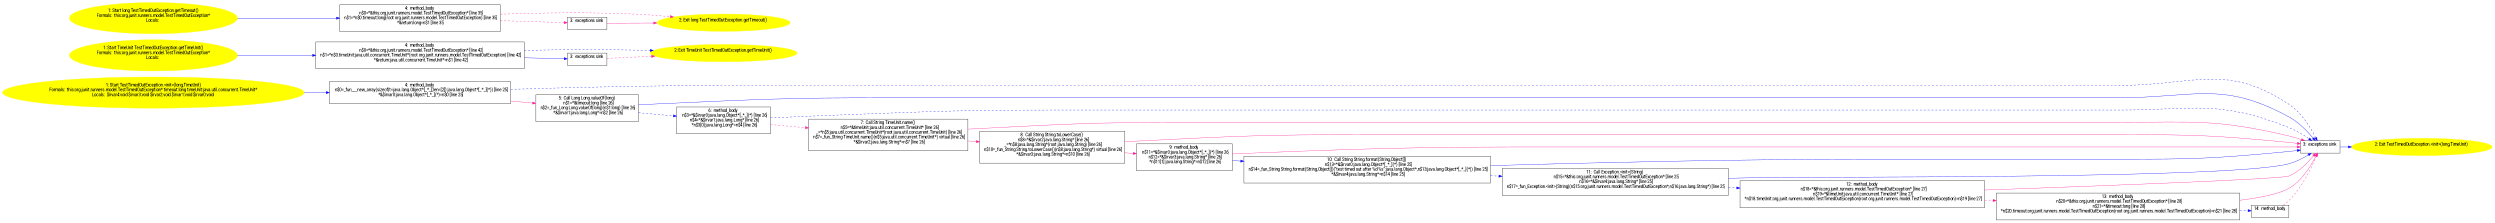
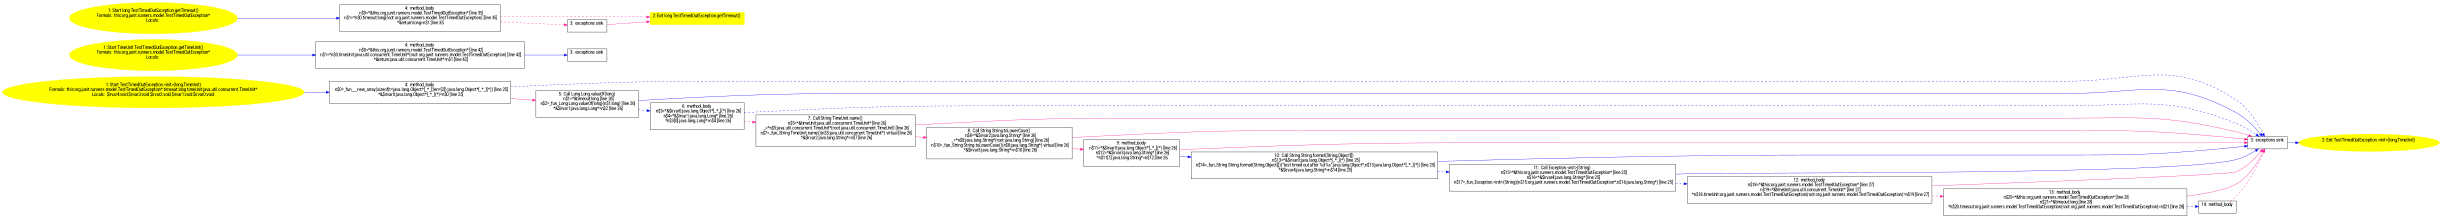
node "2: Exit long TestTimedOutException.getTimeout()": shape ellipse -> box
node "2: Exit TimeUnit TestTimedOutException.getTimeUnit()": removed
